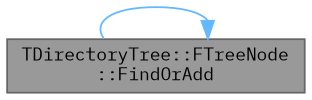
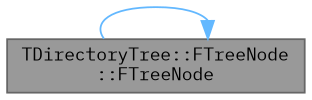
node "TDirectoryTree::FTreeNode ::FindOrAdd": label "TDirectoryTree::FTreeNode ::FindOrAdd" -> "TDirectoryTree::FTreeNode ::FTreeNode"
